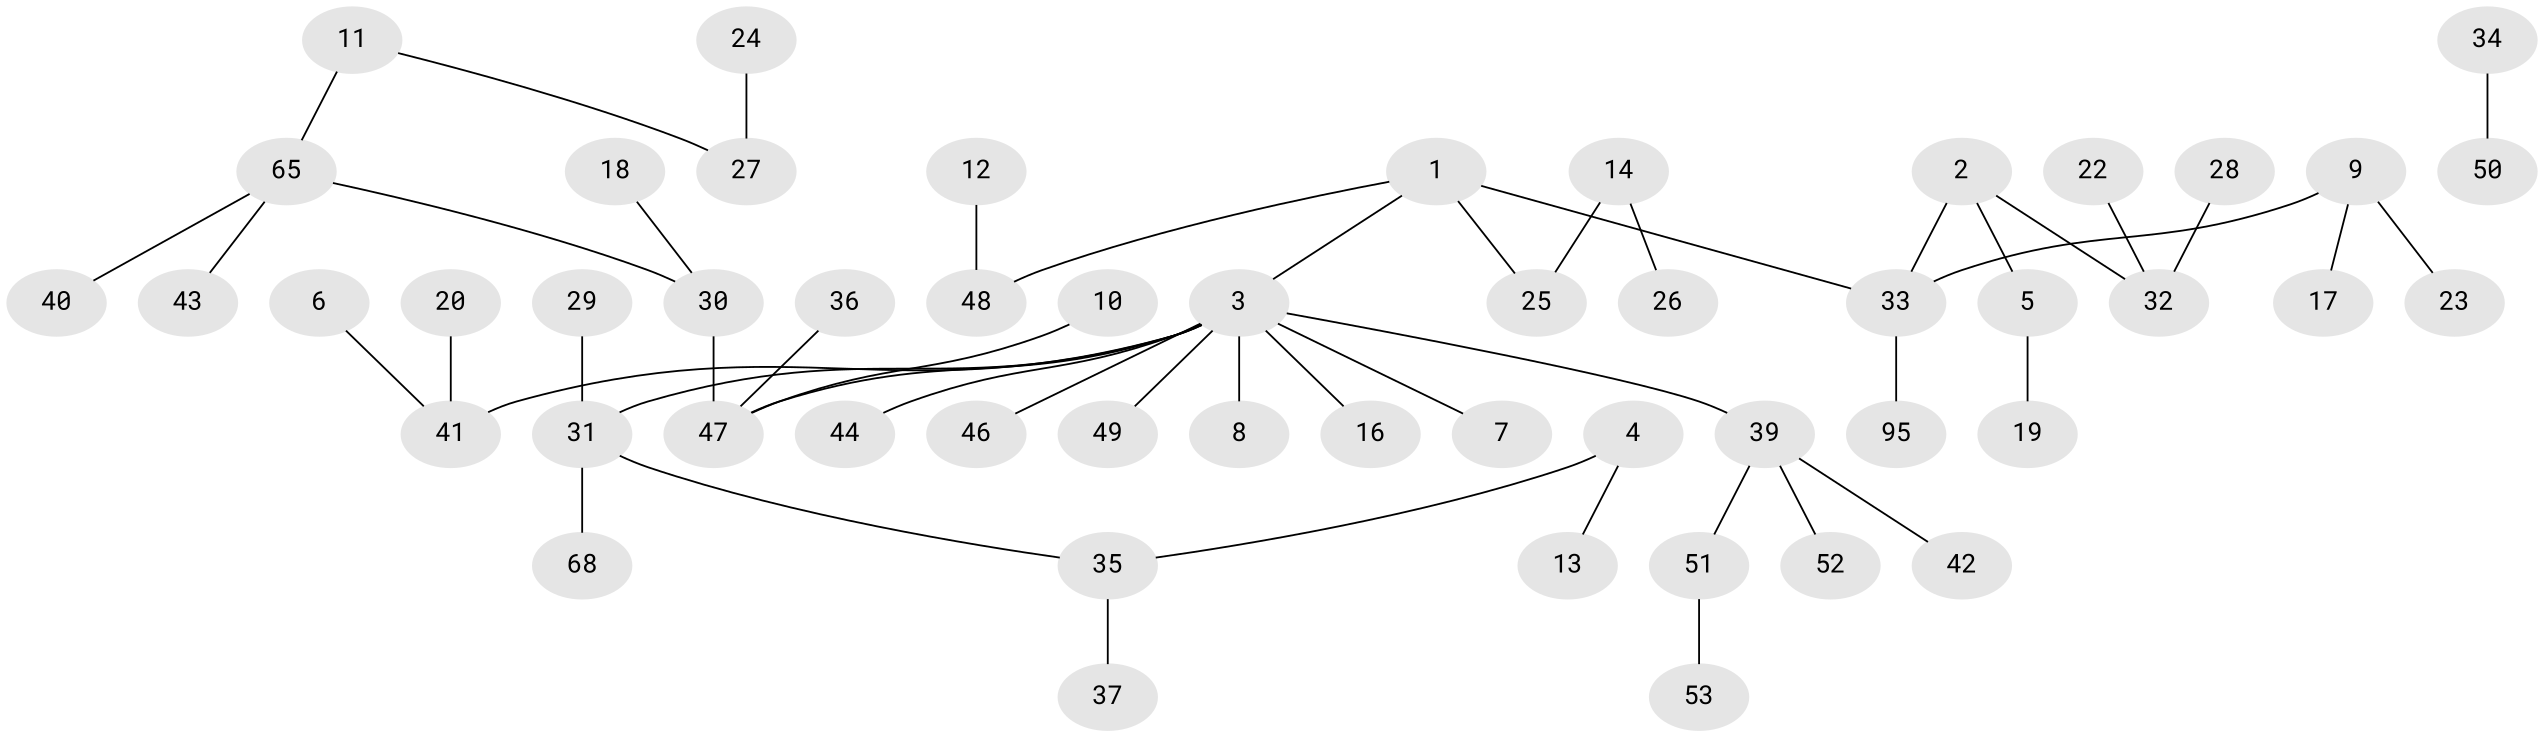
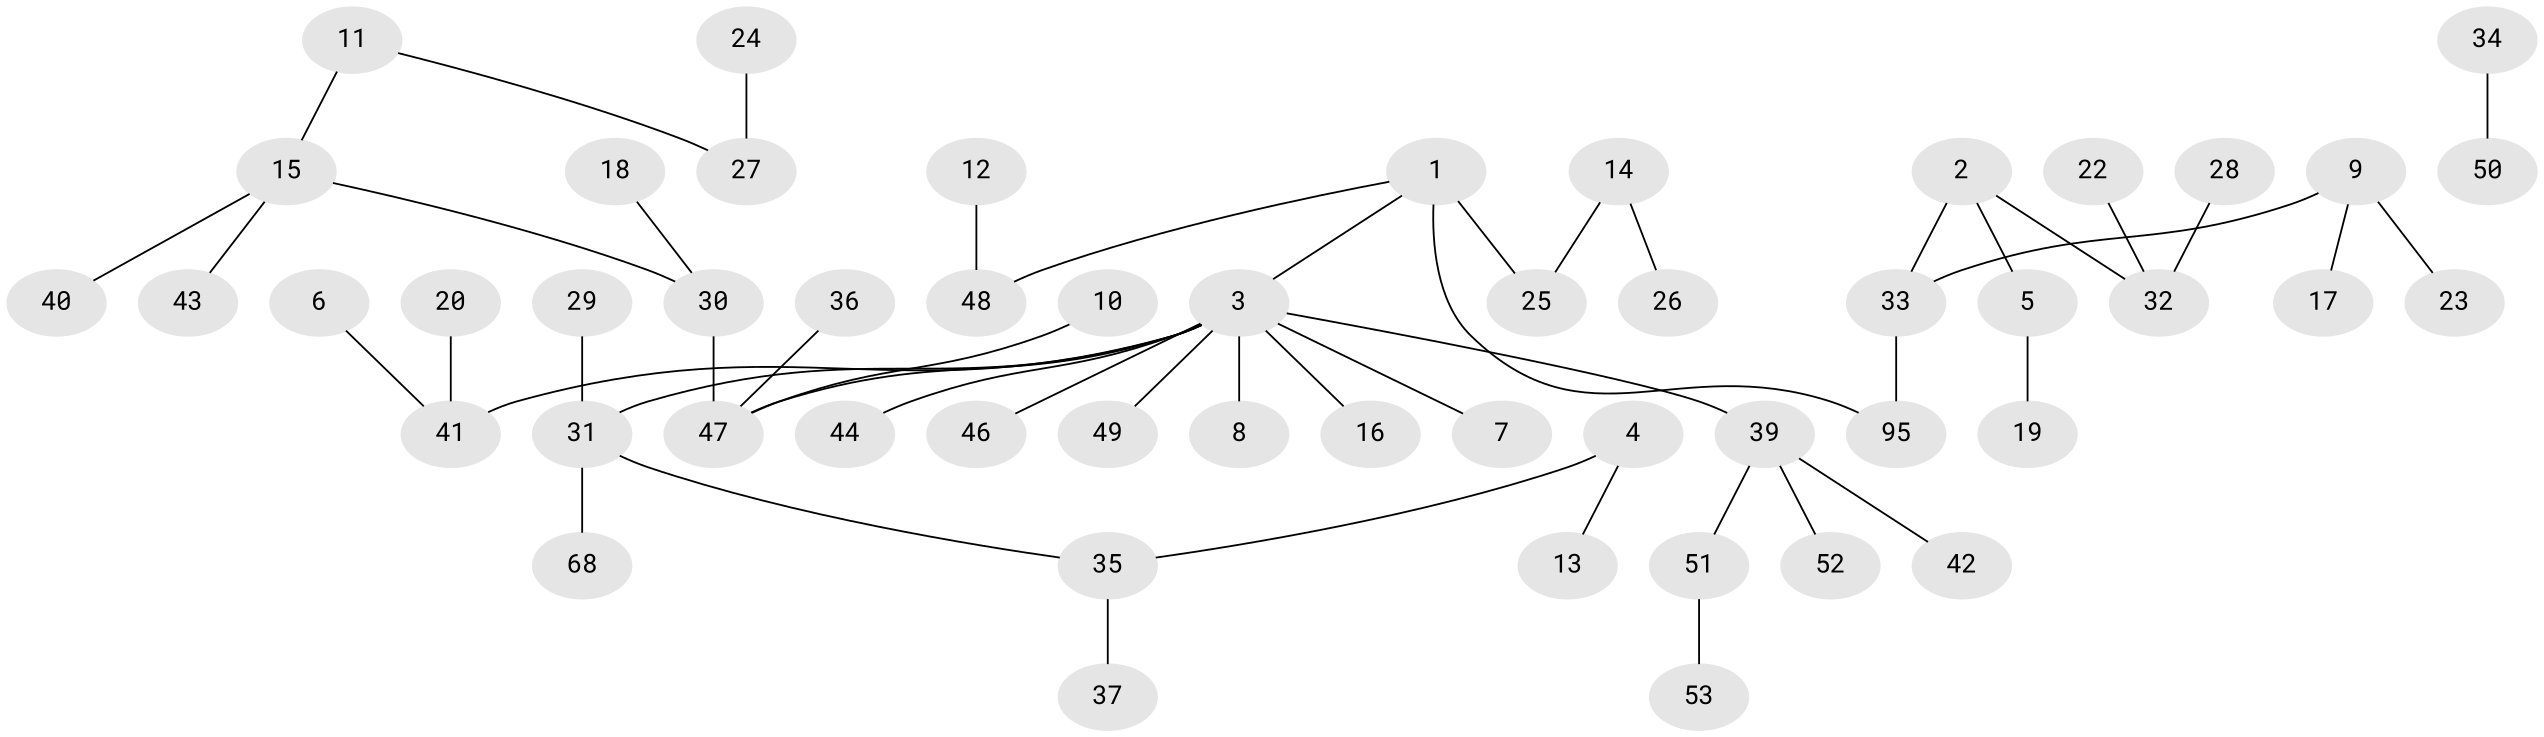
node "65": label "65" -> "15"
edge "1" -- "33": now "1" -- "95"
